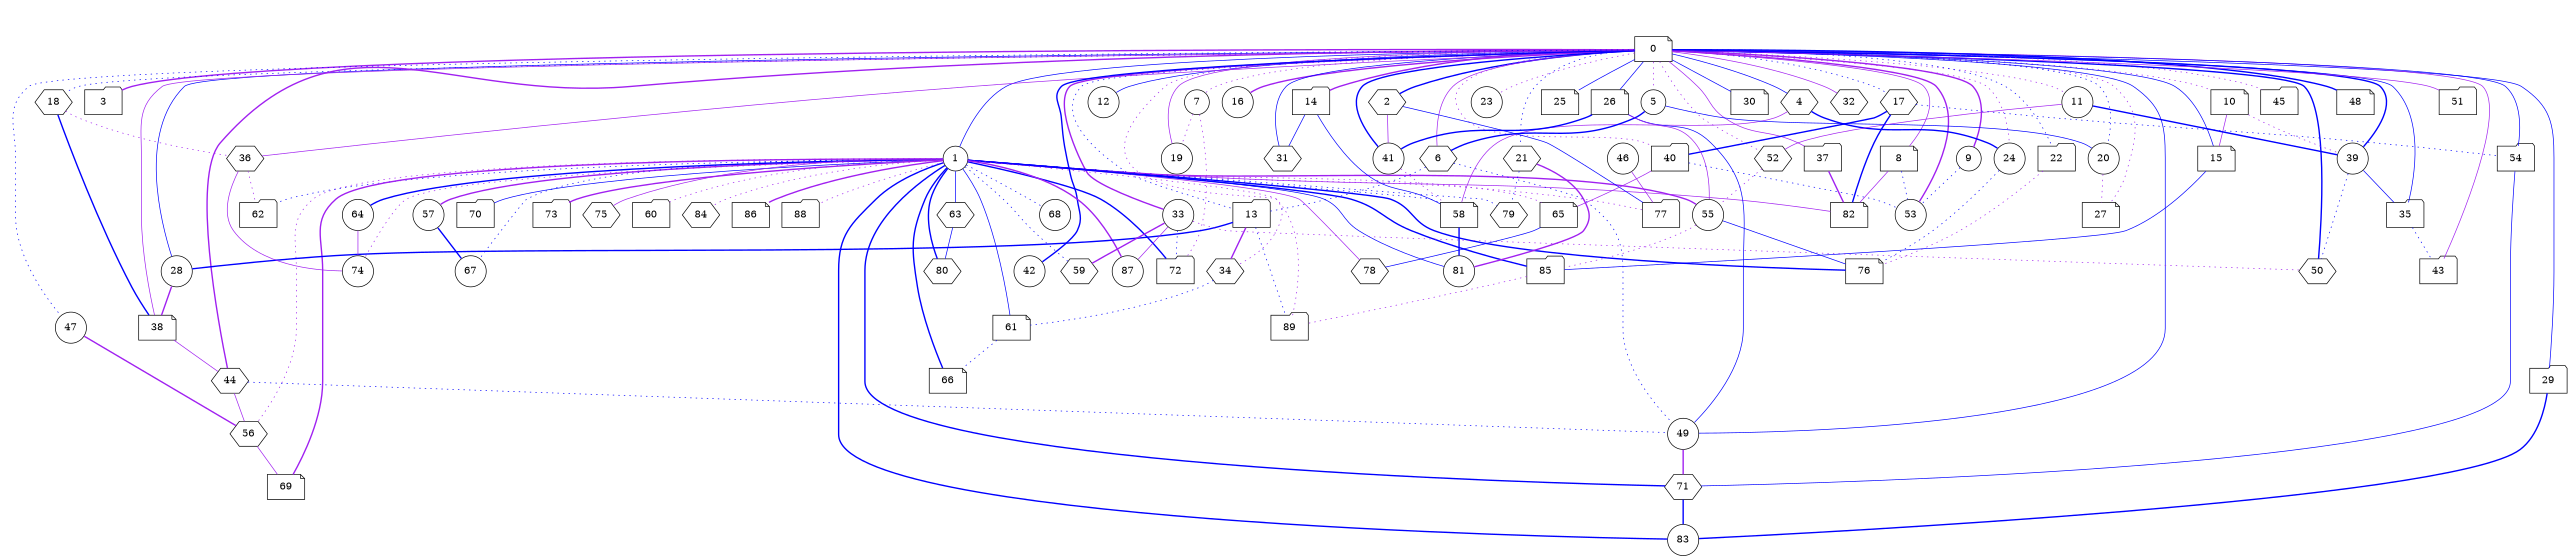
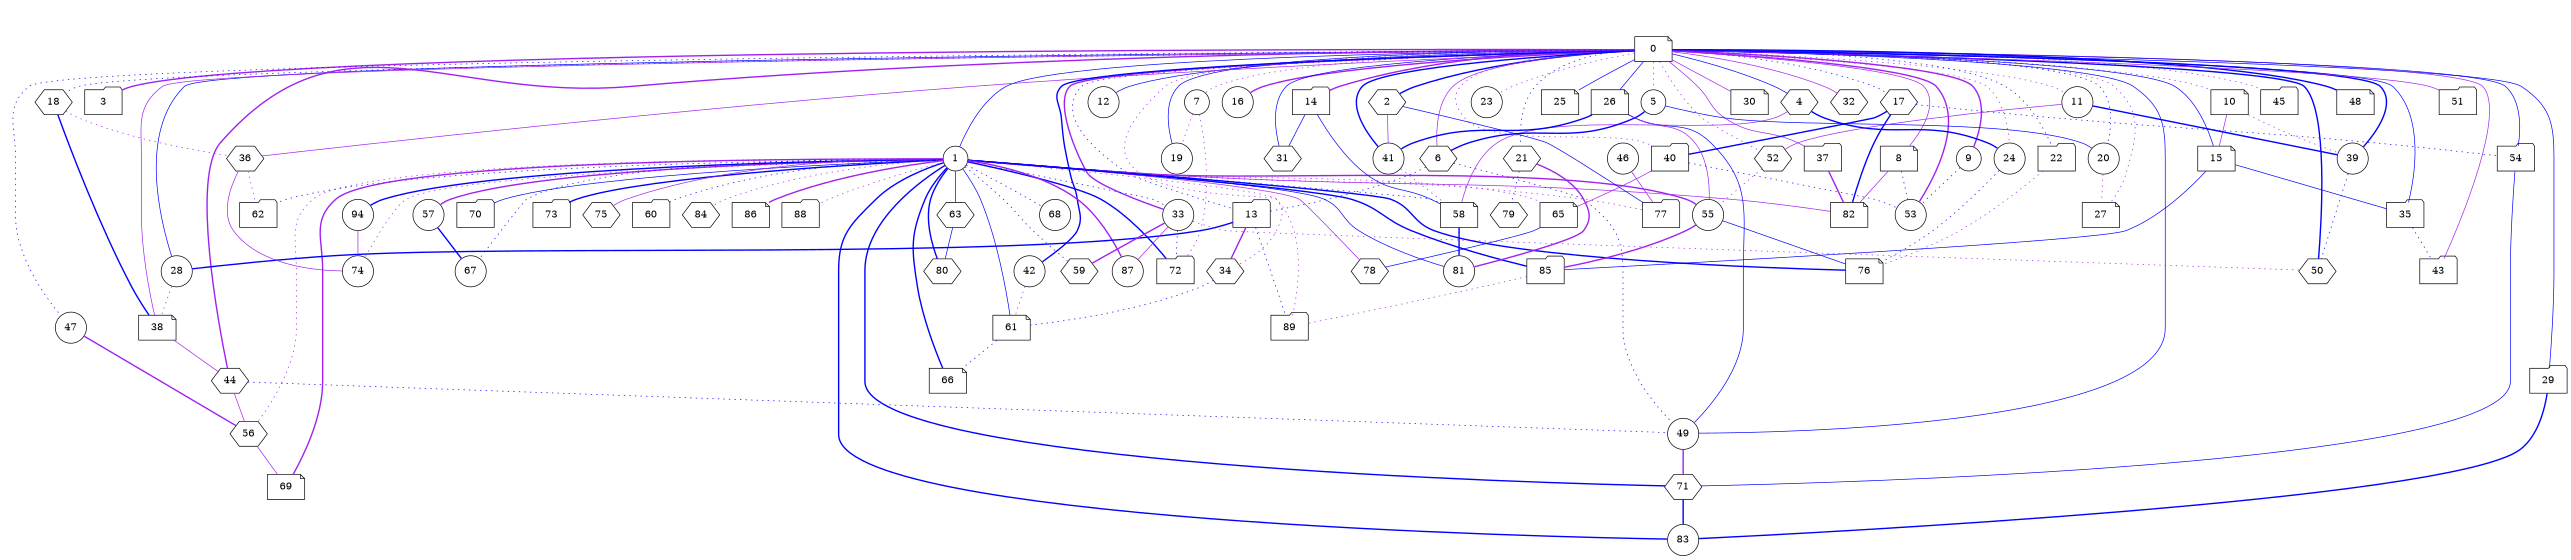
edge "0" -- "19": color purple -> blue
edge "0" -- "30": color blue -> purple
edge "1" -- "60": color purple -> blue
edge "1" -- "79": now "1" -- "33"
edge "1" -- "73": color purple -> blue
edge "39" -- "35": now "15" -- "35"
node "64": label "64" -> "94"
edge "55" -- "85": style dotted -> bold
edge "28" -- "38": style bold -> dotted
edge "42" -- "61": added
